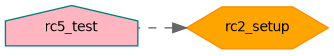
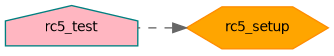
node "rc2_setup": label "rc2_setup" -> "rc5_setup"
